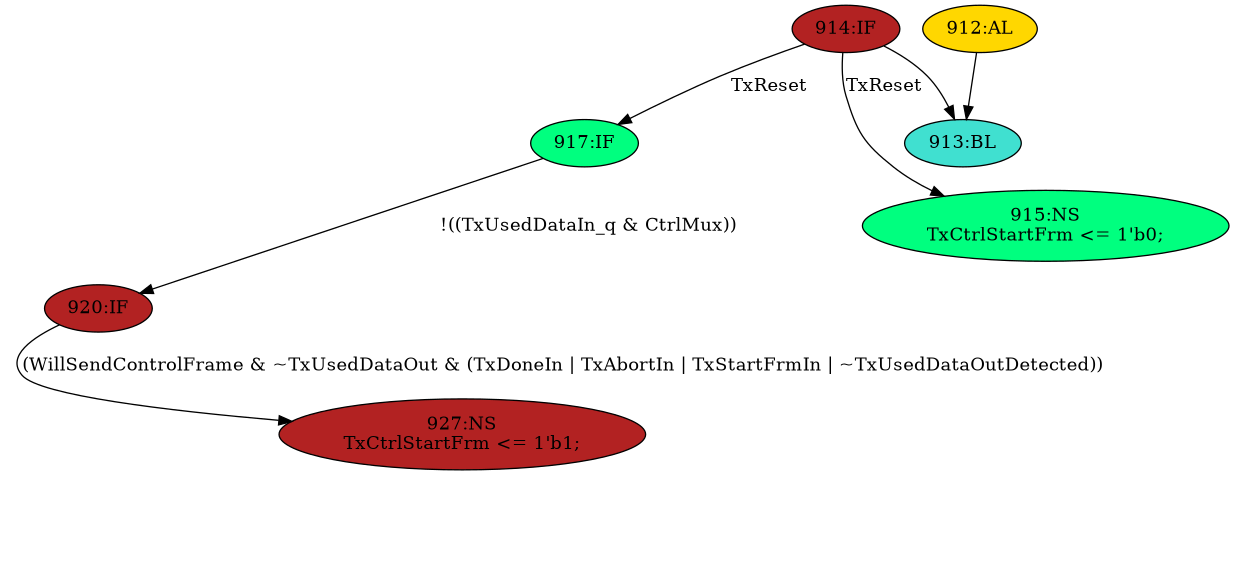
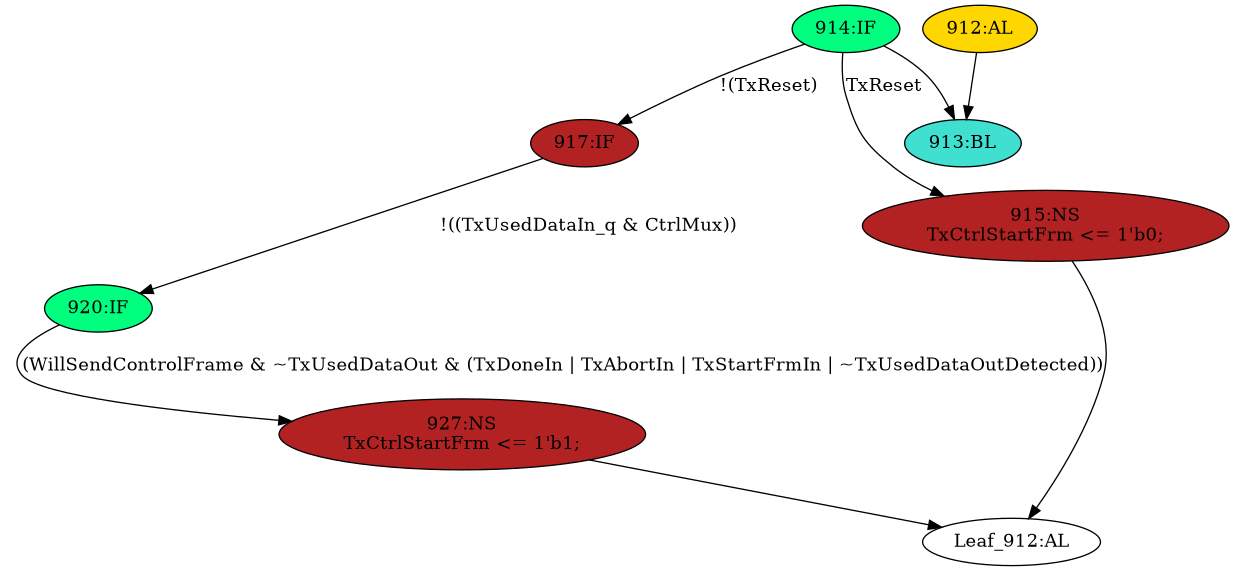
node "914:IF": fillcolor firebrick -> springgreen
edge "914:IF" -> "917:IF": label "TxReset" -> "!(TxReset)"
node "917:IF": fillcolor springgreen -> firebrick
node "915:NS TxCtrlStartFrm <= 1'b0;": fillcolor springgreen -> firebrick
node "920:IF": fillcolor firebrick -> springgreen
node "Leaf_912:AL": added
